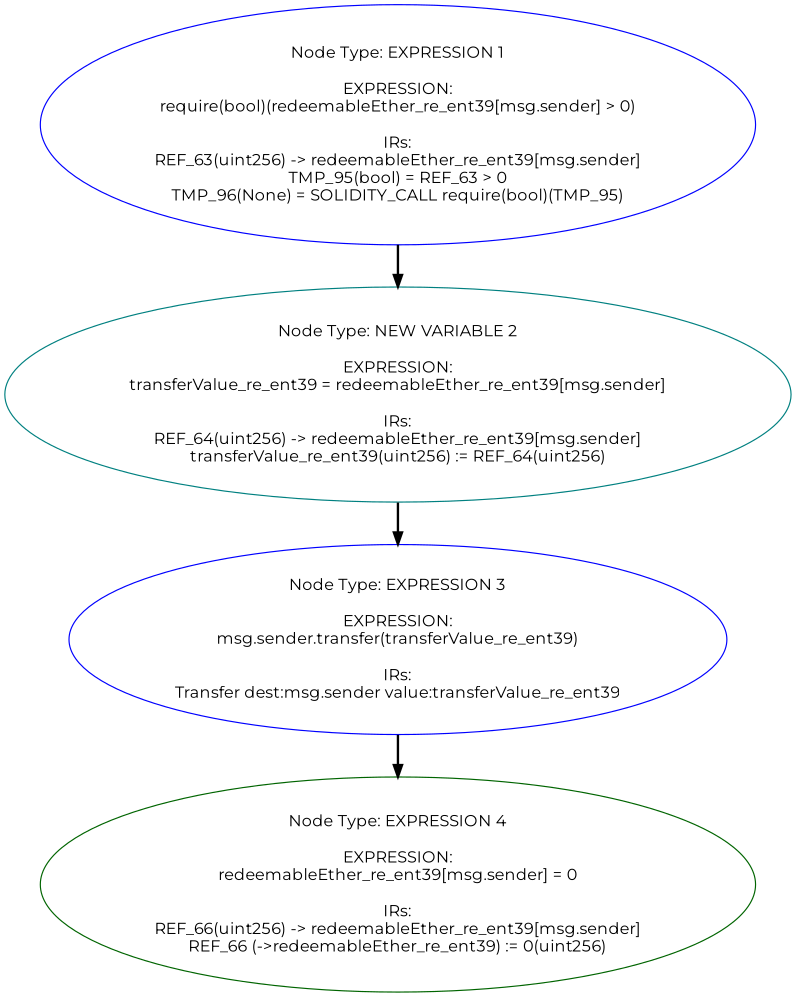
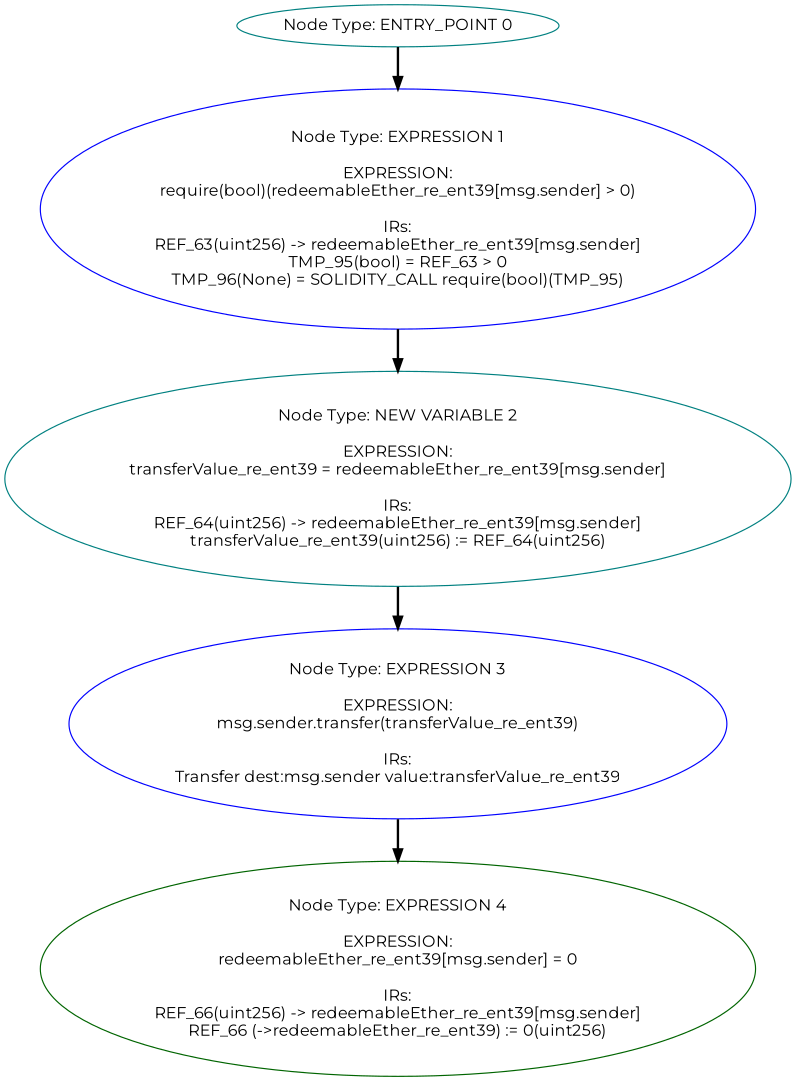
node "Node Type: ENTRY_POINT 0": added
